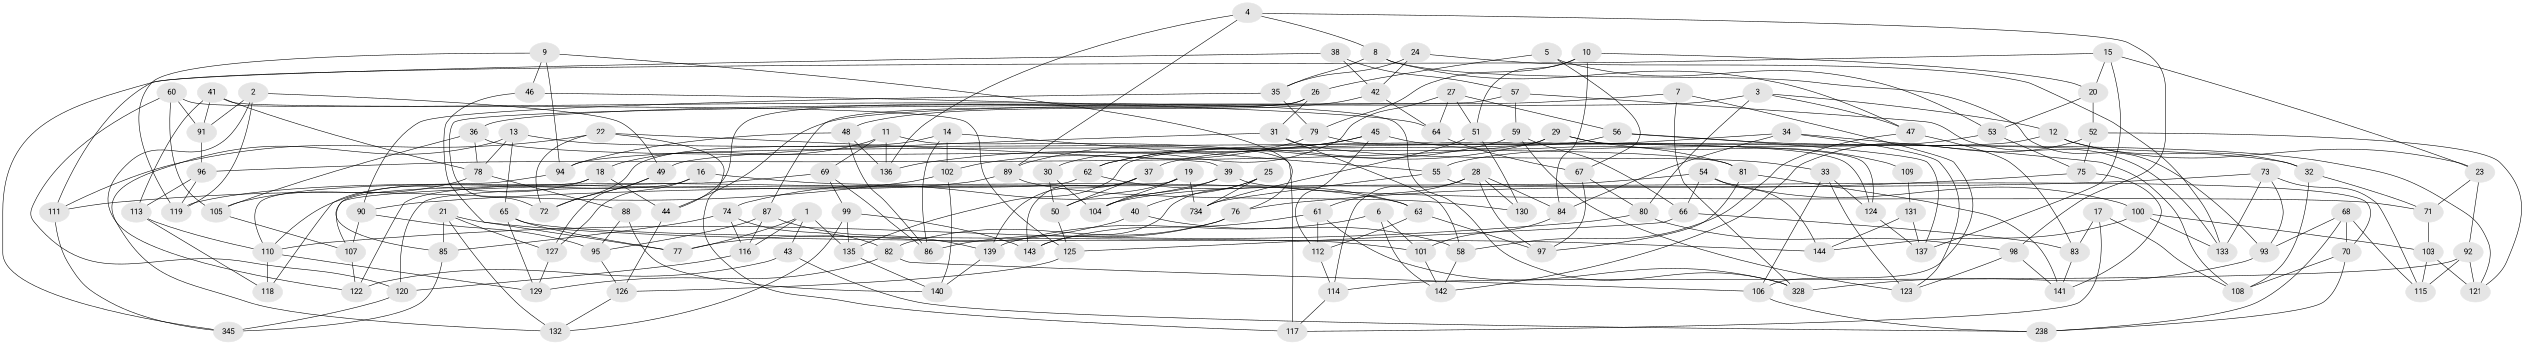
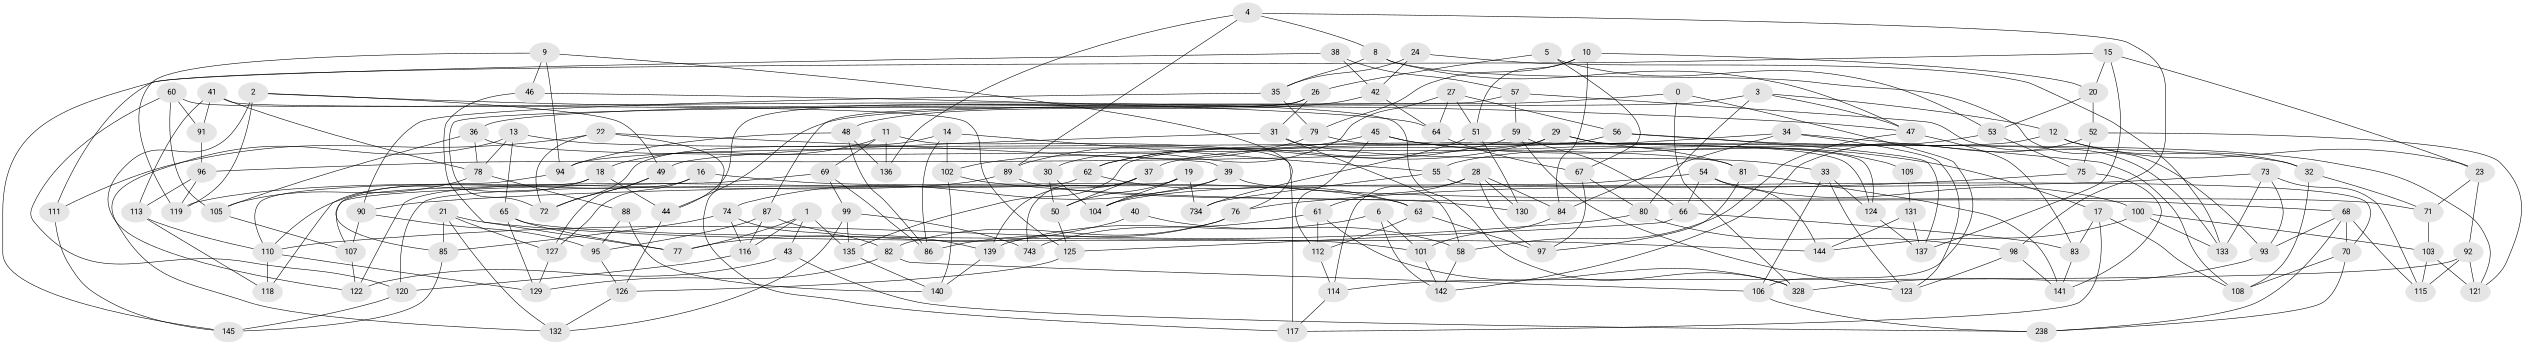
node "7": label "7" -> "0"
edge "2" -- "91": now "2" -- "47"
edge "45" -- "136": now "45" -- "17"
node "25": removed
edge "102" -- "111": now "102" -- "68"
node "143": label "143" -> "743"
node "345": label "345" -> "145"
